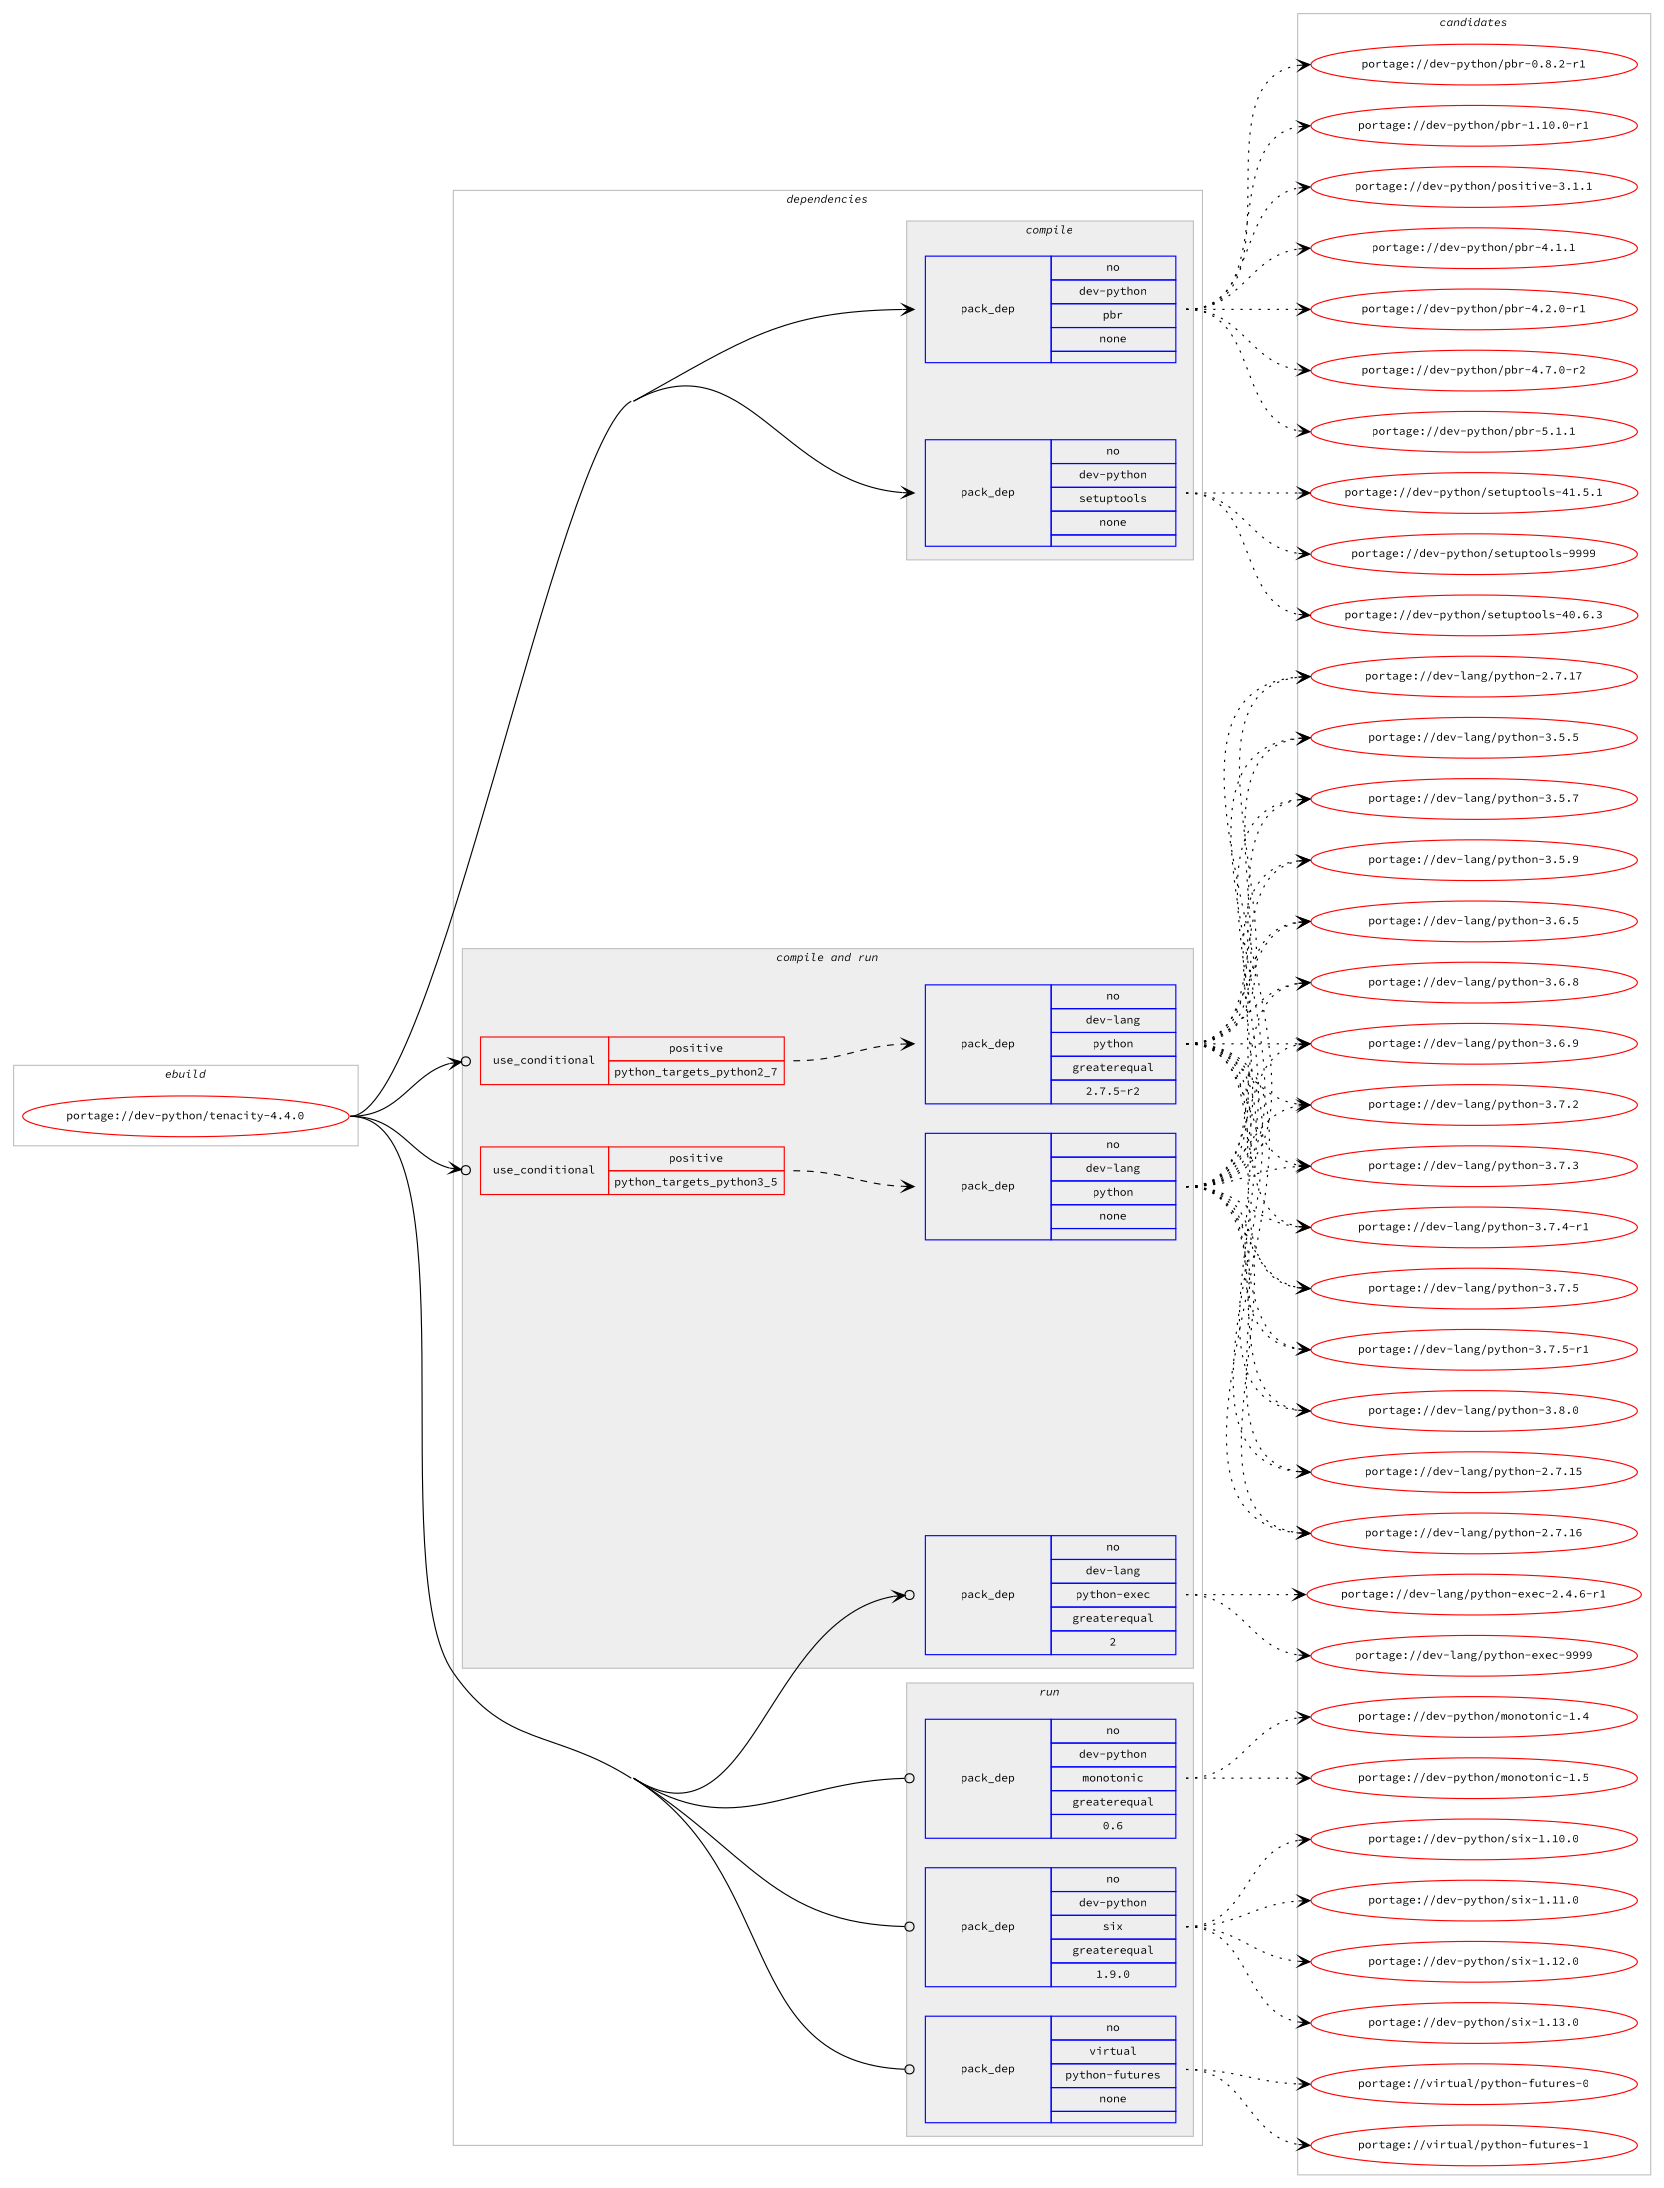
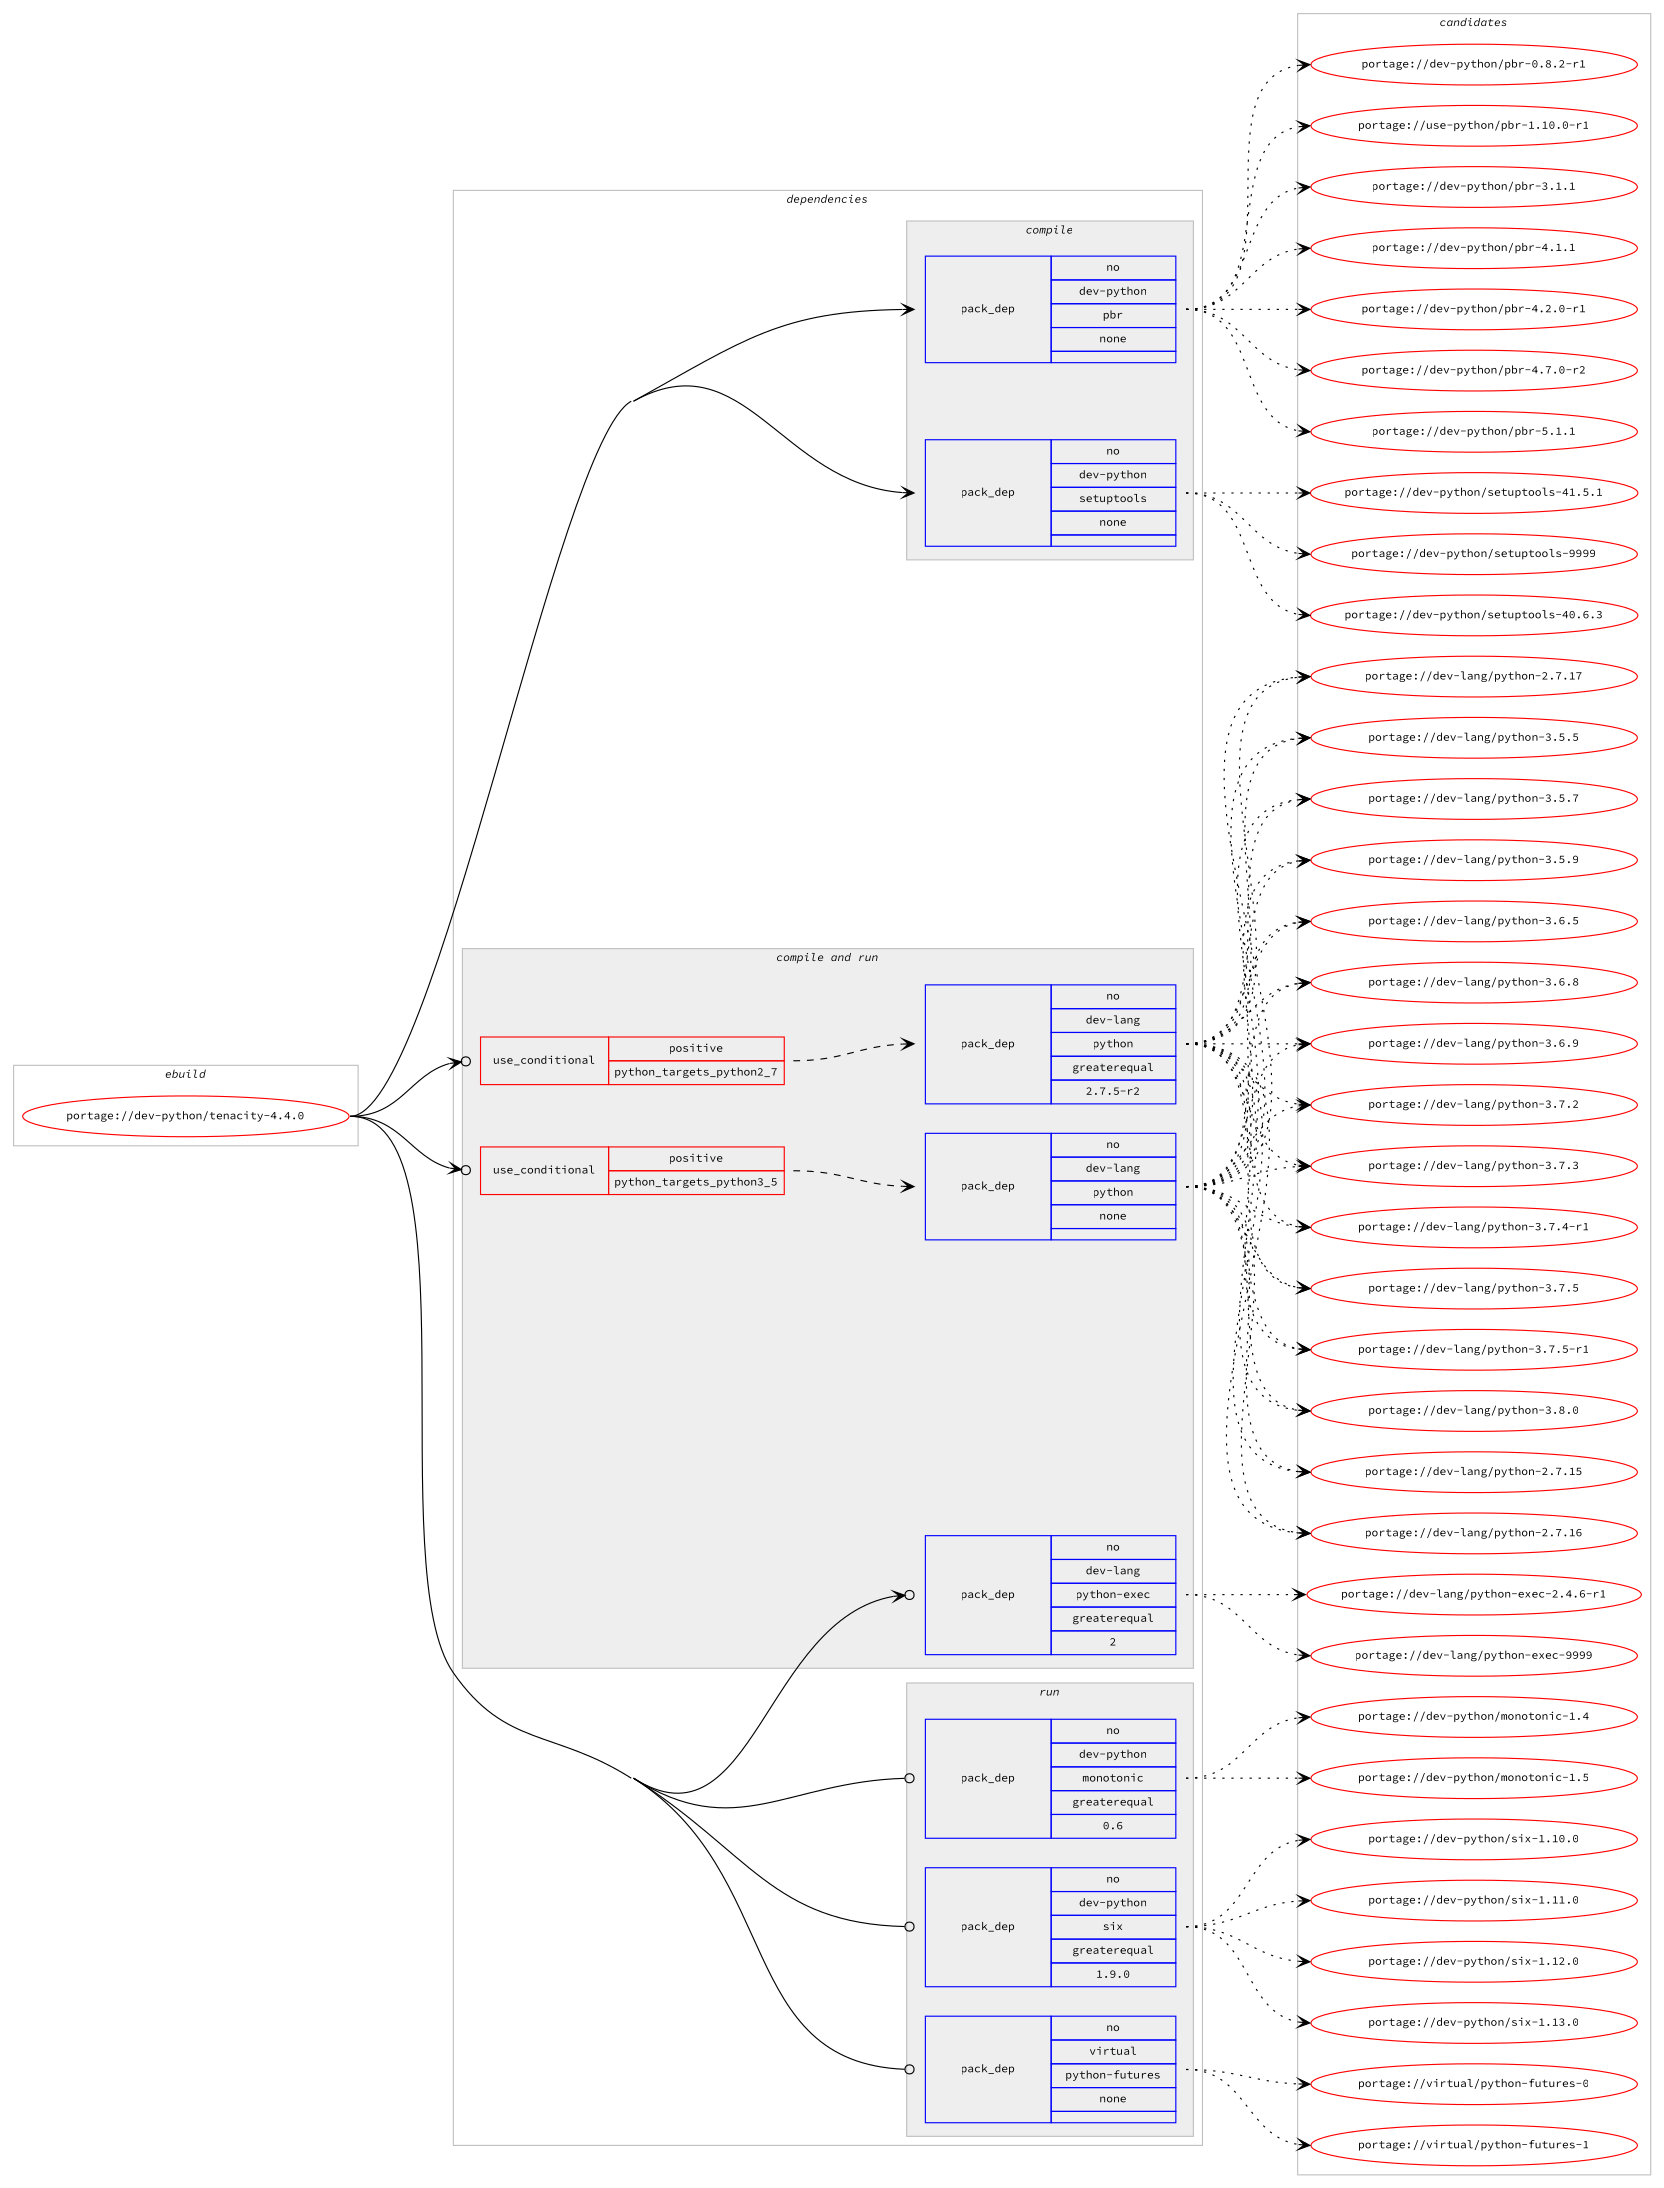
node "portage://dev-python/pbr-1.10.0-r1": label "portage://dev-python/pbr-1.10.0-r1" -> "portage://use-python/pbr-1.10.0-r1"
node "portage://dev-python/positive-3.1.1": label "portage://dev-python/positive-3.1.1" -> "portage://dev-python/pbr-3.1.1"
